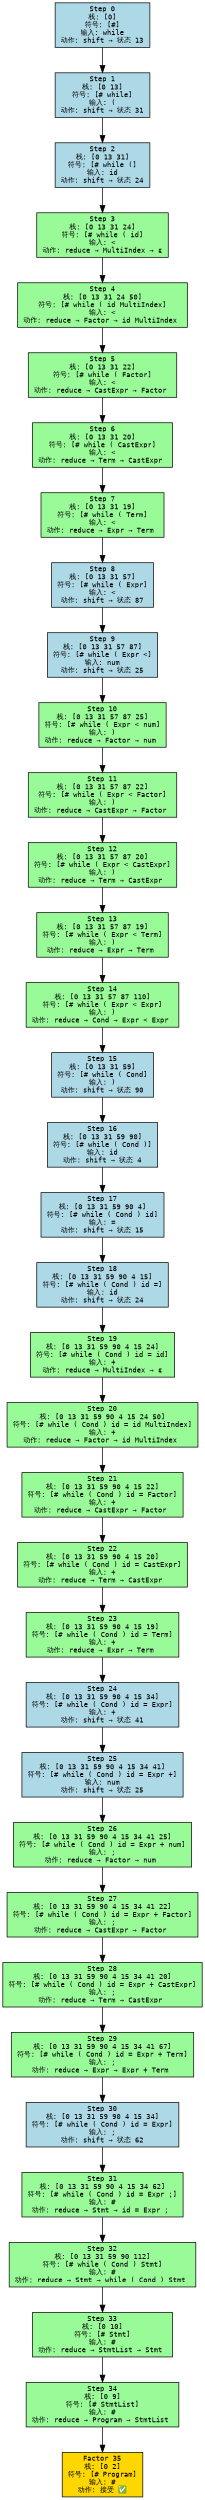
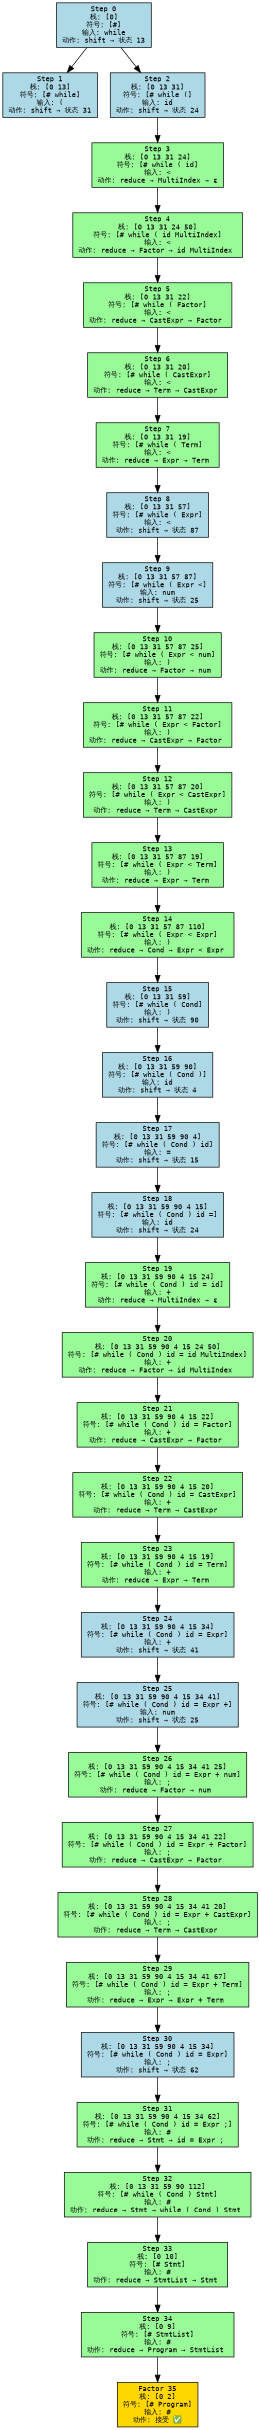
edge "Step 1 栈: [0 13] 符号: [# while] 输入: ( 动作: shift → 状态 31" -> "Step 2 栈: [0 13 31] 符号: [# while (] 输入: id 动作: shift → 状态 24": now "Step 0 栈: [0] 符号: [#] 输入: while 动作: shift → 状态 13" -> "Step 2 栈: [0 13 31] 符号: [# while (] 输入: id 动作: shift → 状态 24"
